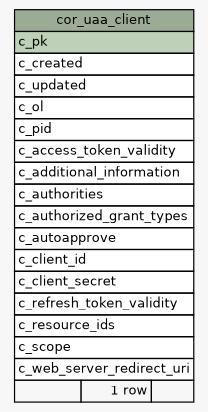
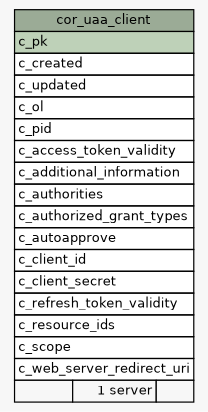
node "cor_uaa_client": text "1 row" -> "1 server"
